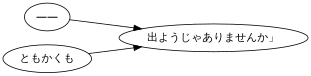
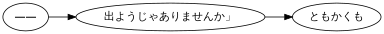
edge "ともかくも" -> "出ようじゃありませんか」": reversed
